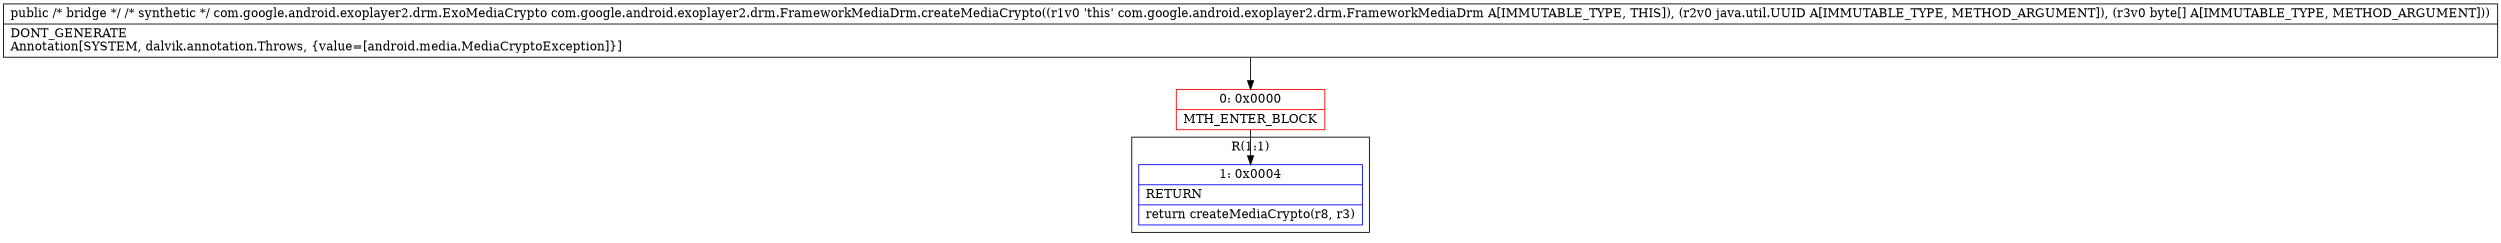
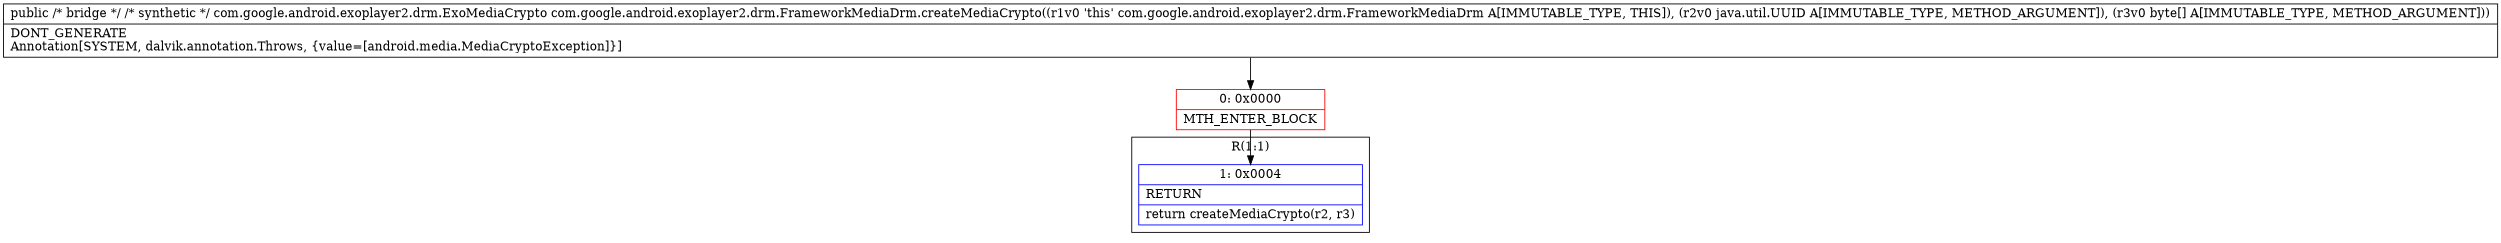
node "1: 0x0004": text "return createMediaCrypto(r8, r3)" -> "return createMediaCrypto(r2, r3)"
